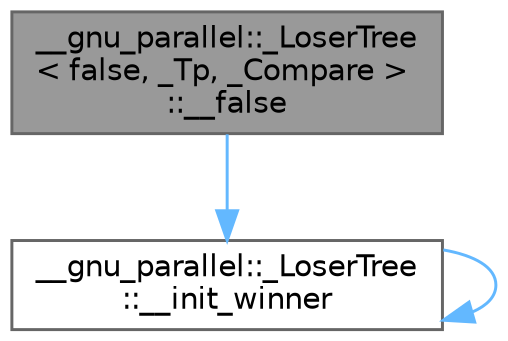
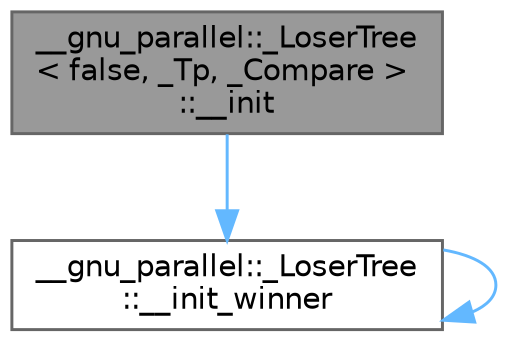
node "__gnu_parallel::_LoserTree < false, _Tp, _Compare > ::__false": label "__gnu_parallel::_LoserTree < false, _Tp, _Compare > ::__false" -> "__gnu_parallel::_LoserTree < false, _Tp, _Compare > ::__init"
